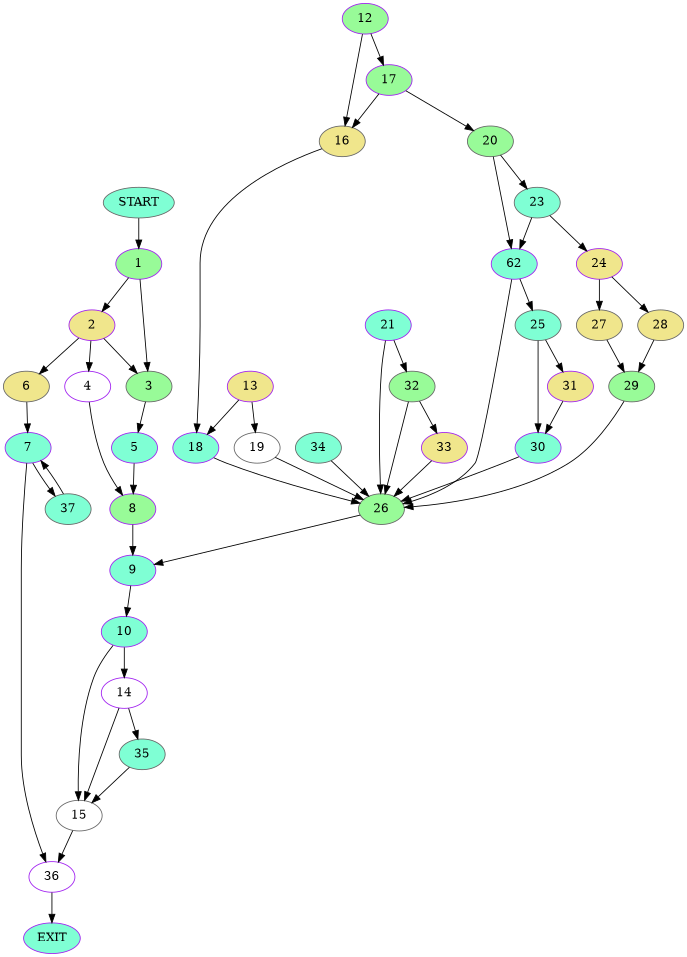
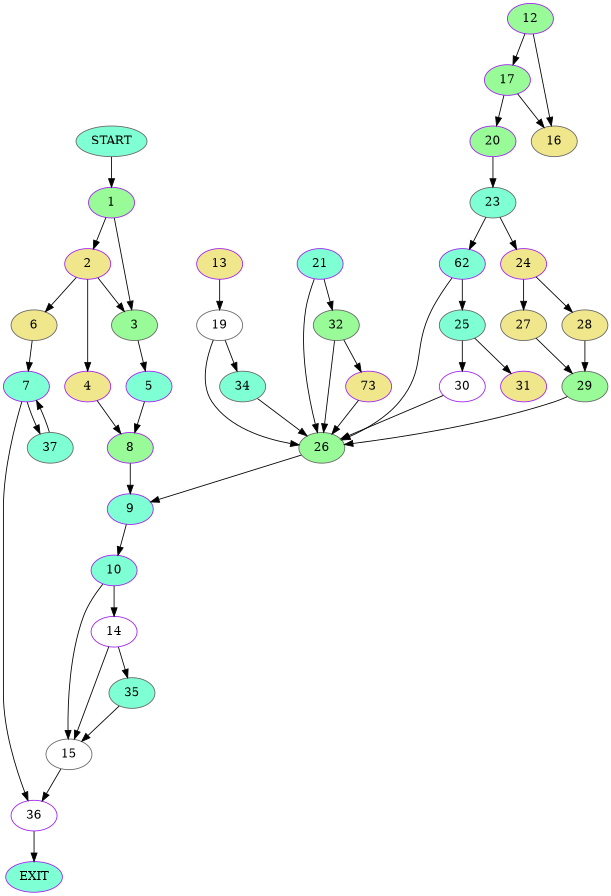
node "20": color gray40 -> purple
edge "20" -> "62": removed
edge "19" -> "34": added
node "4": fillcolor white -> khaki
edge "31" -> "30": removed
node "18": removed
node "33": label "33" -> "73"
node "30": fillcolor aquamarine -> white
